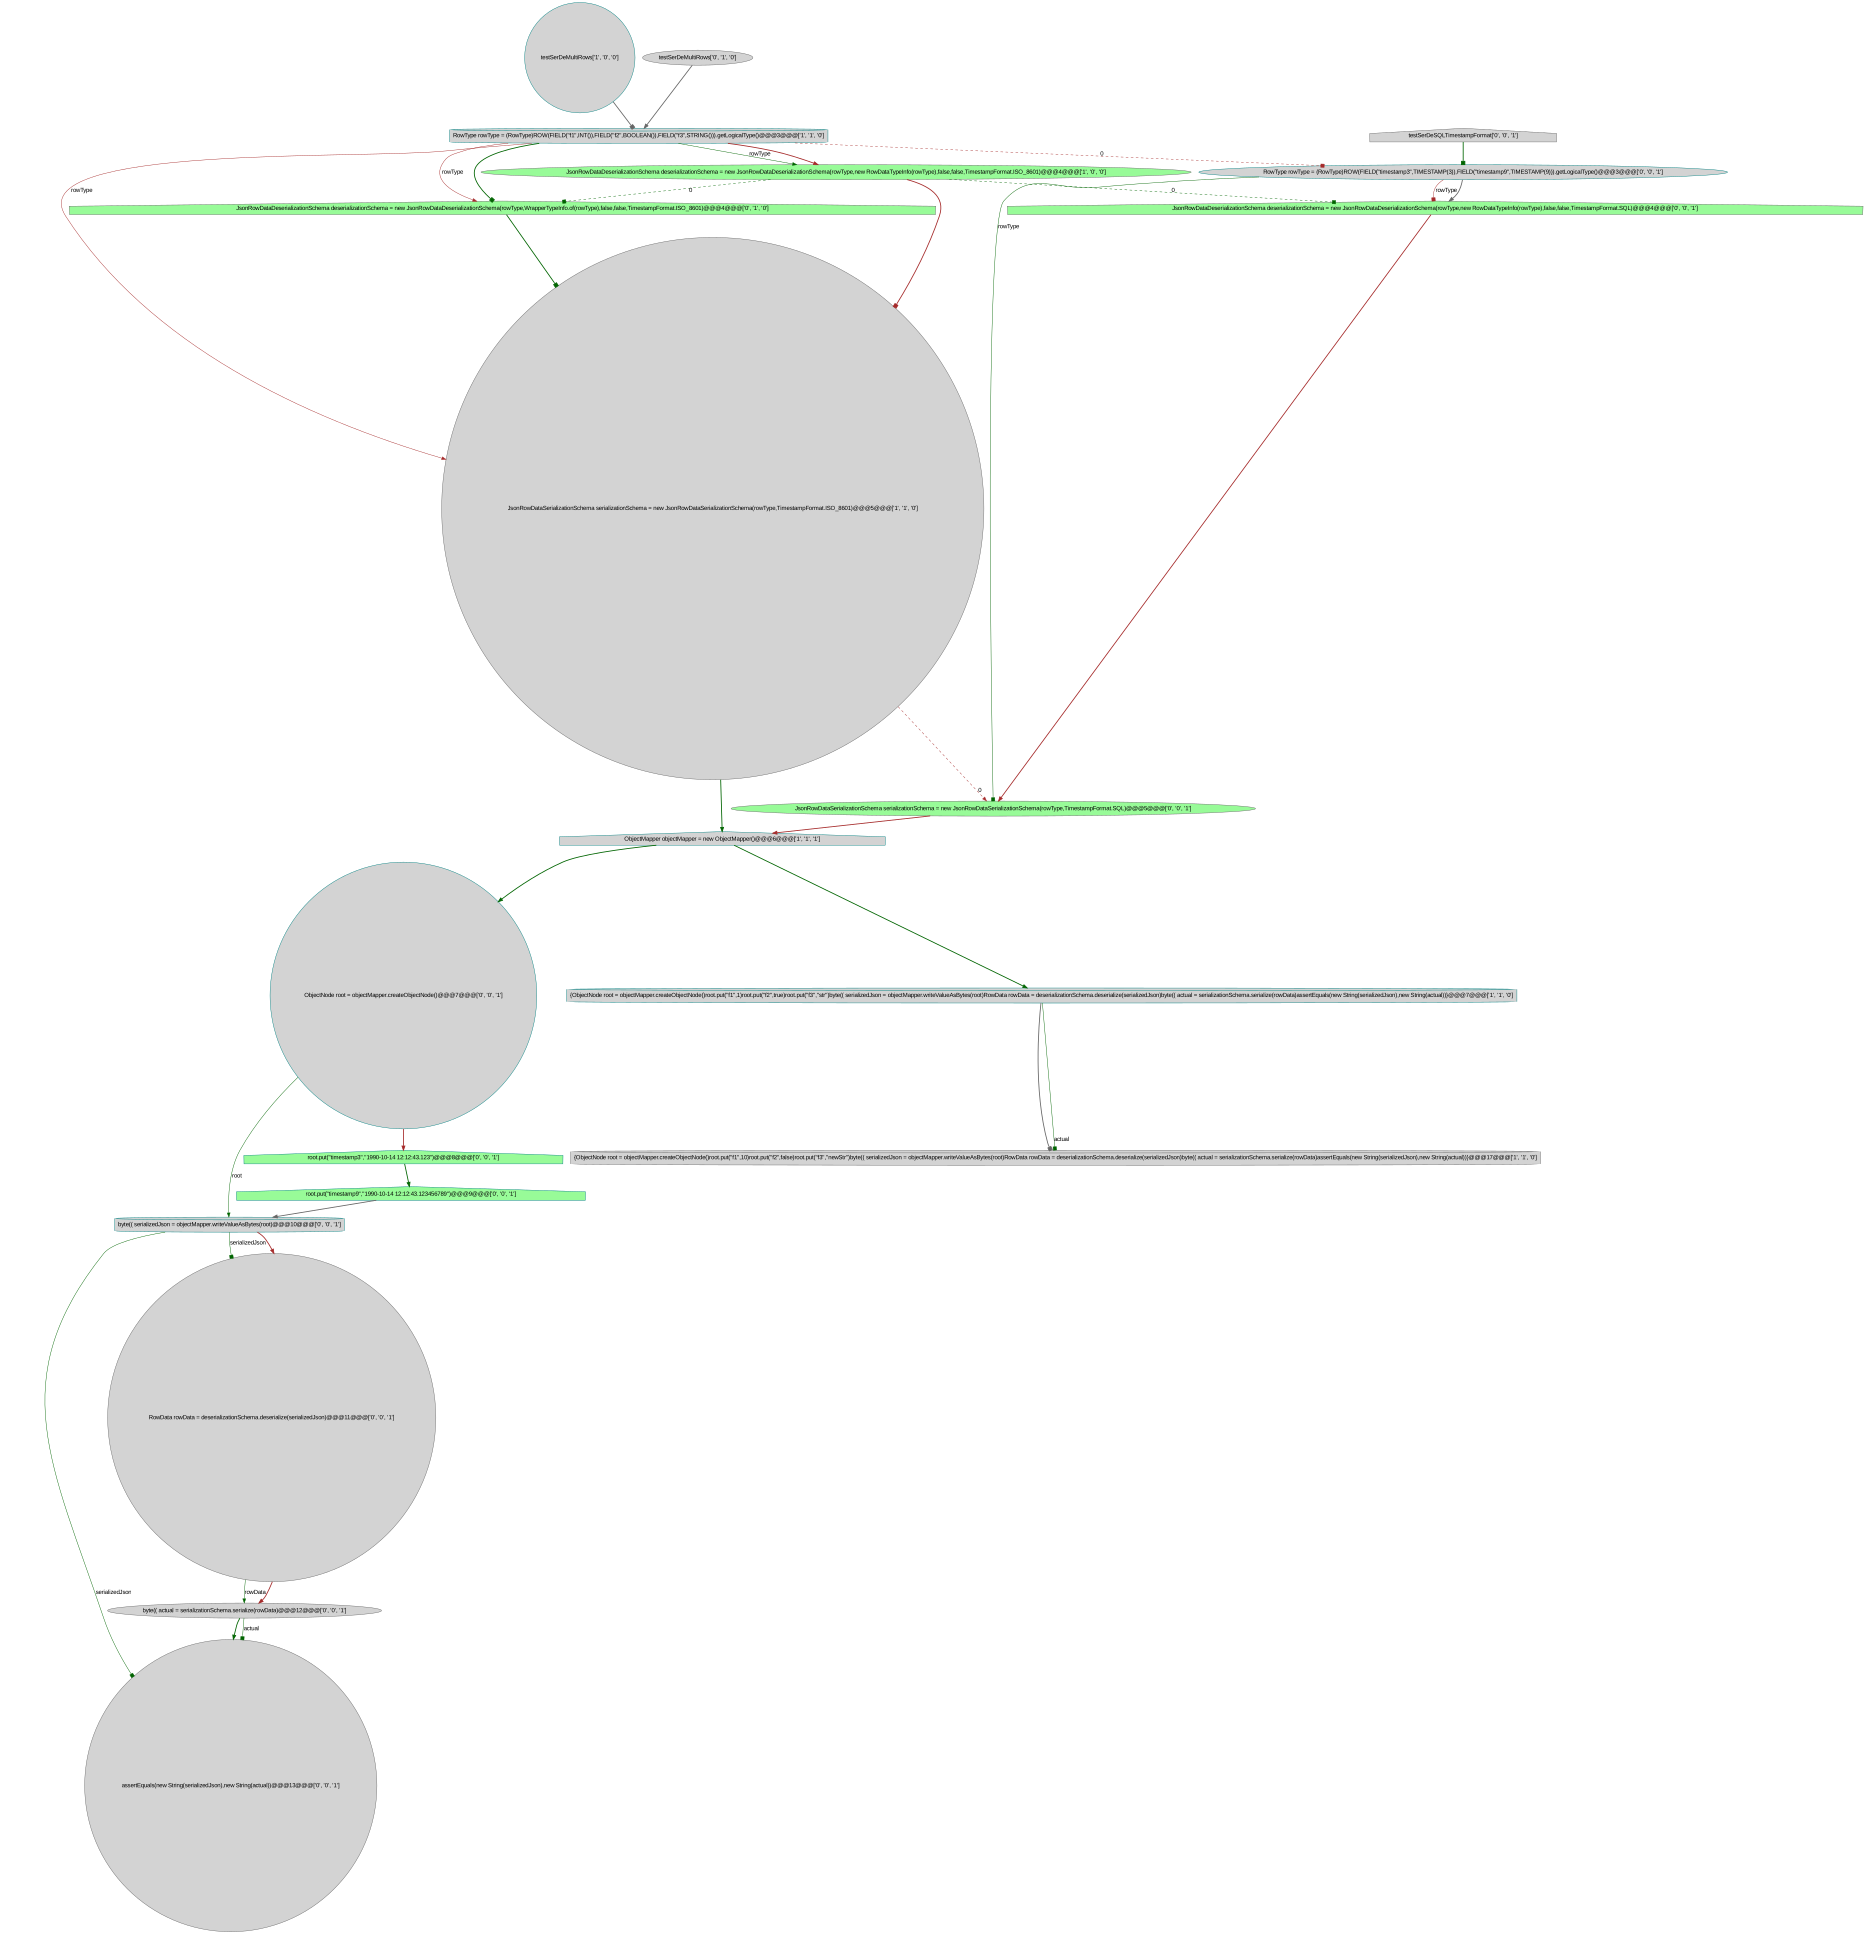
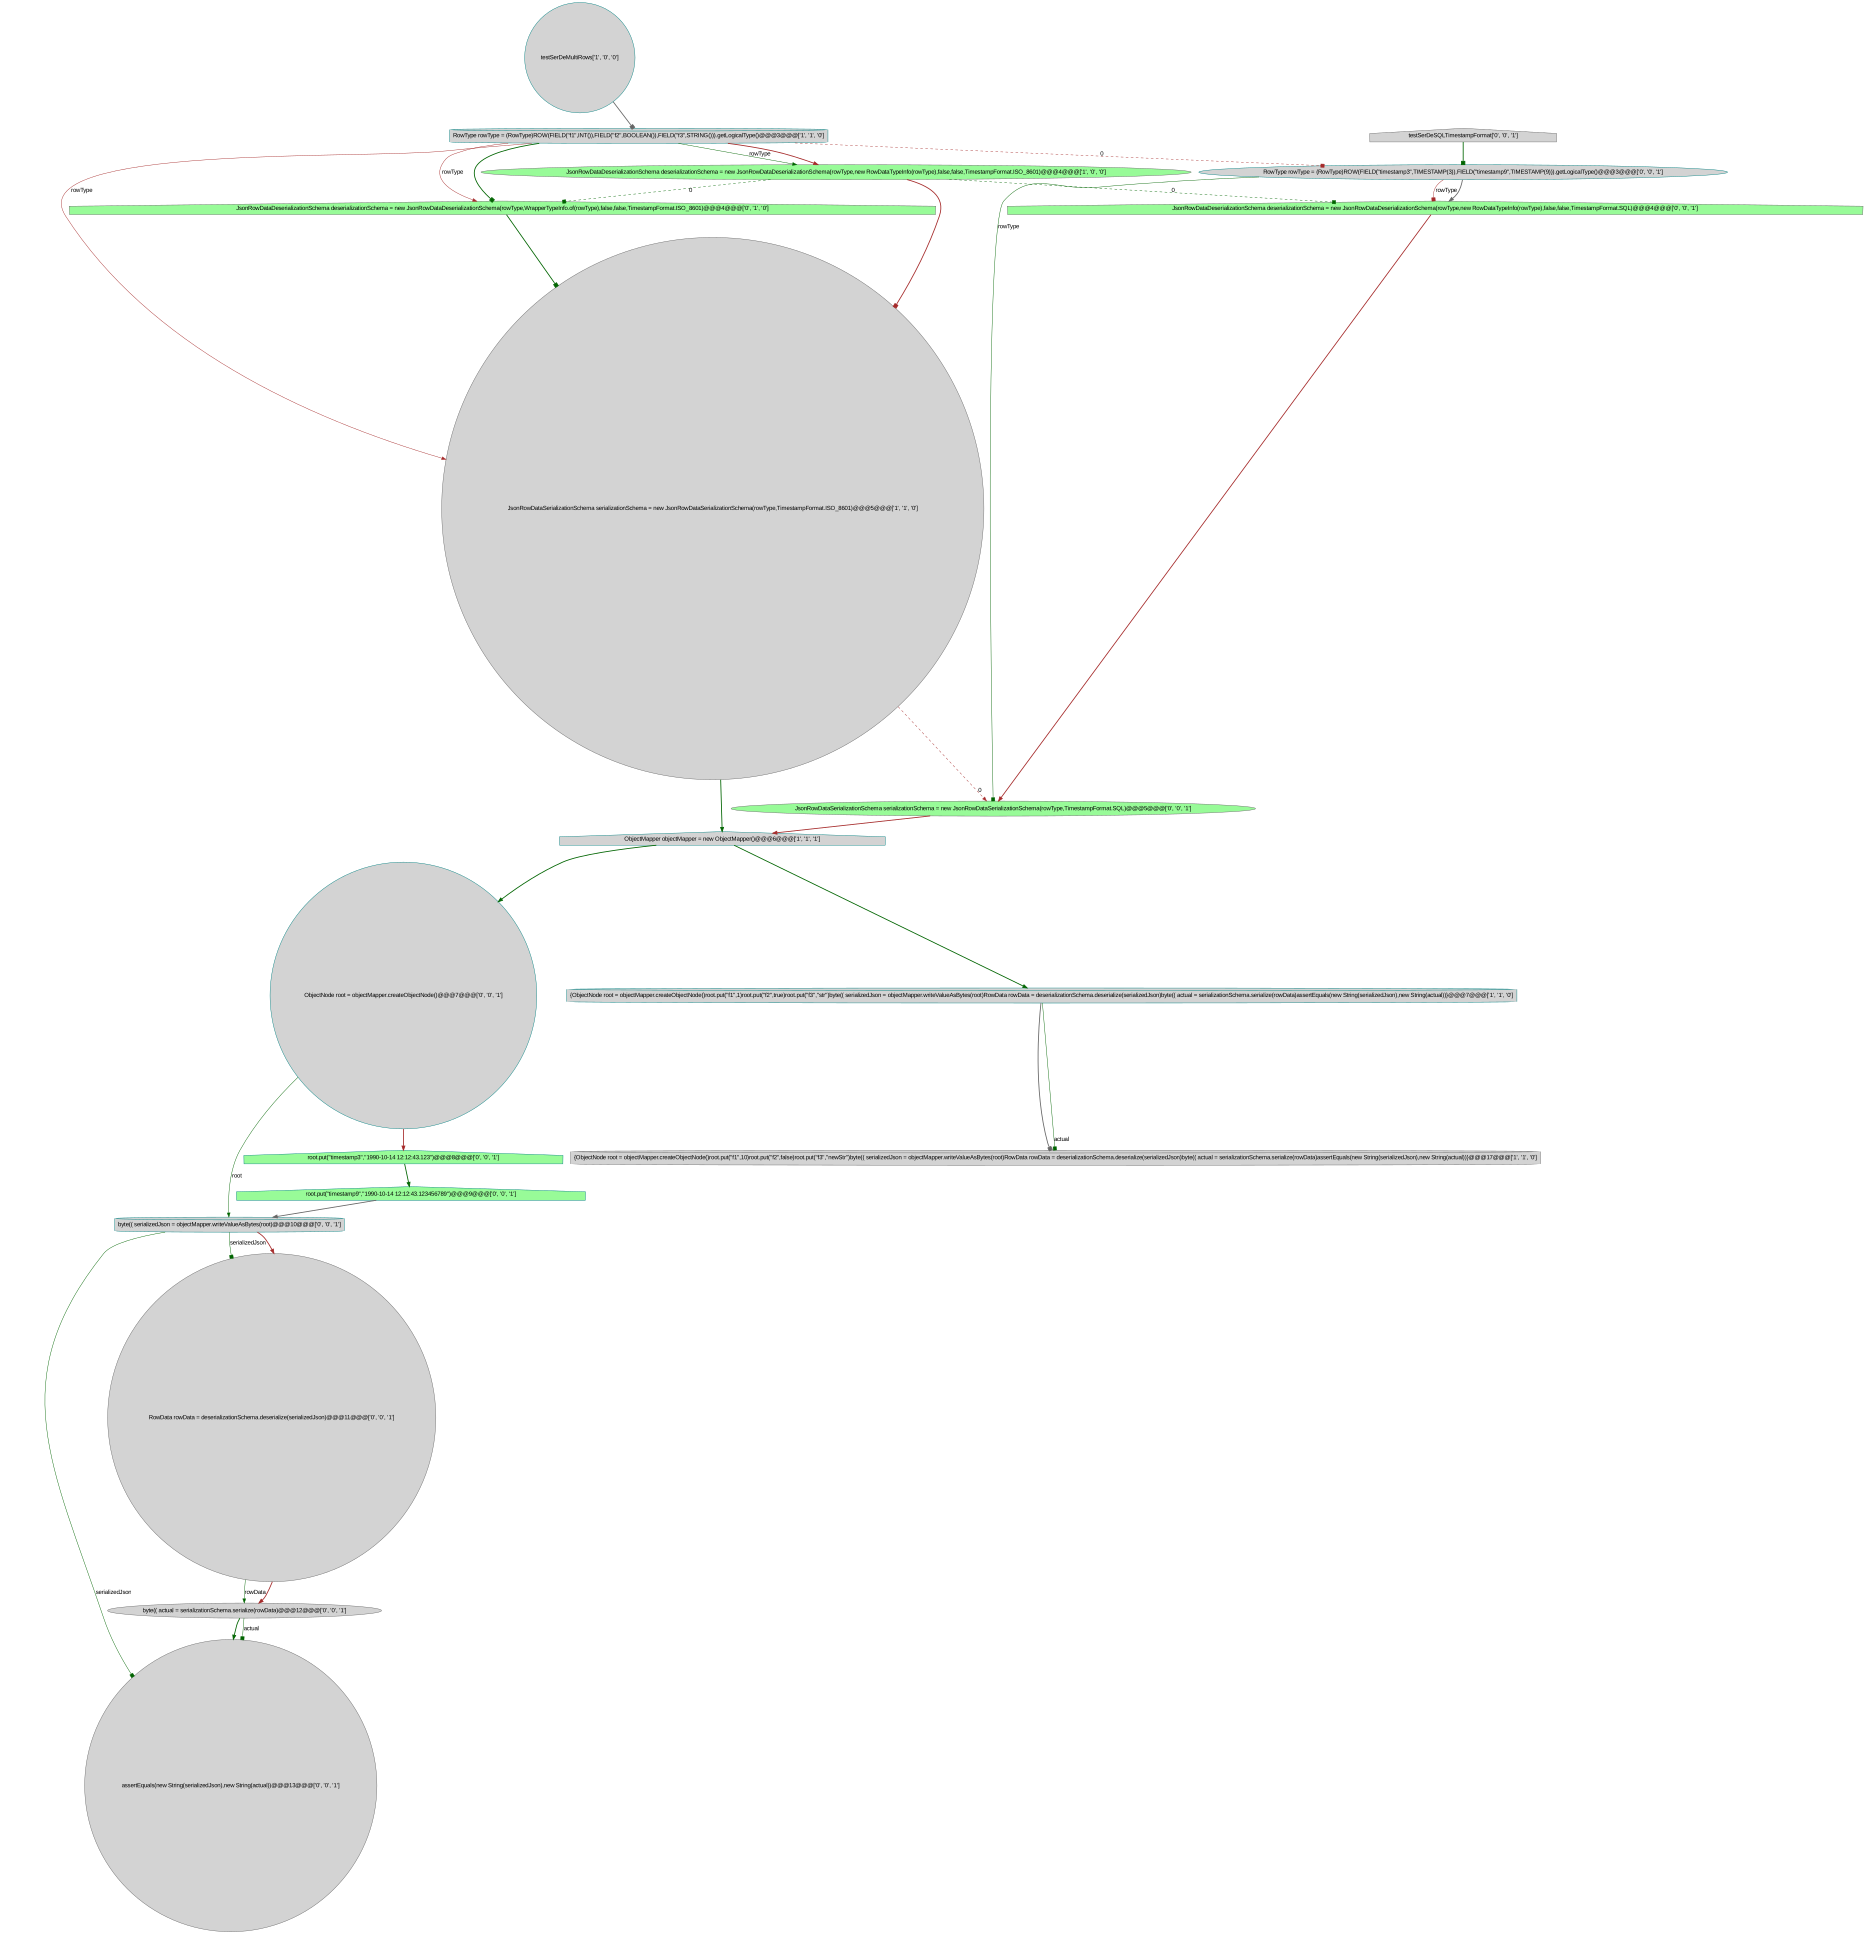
node "testSerDeMultiRows['0', '1', '0']": removed
